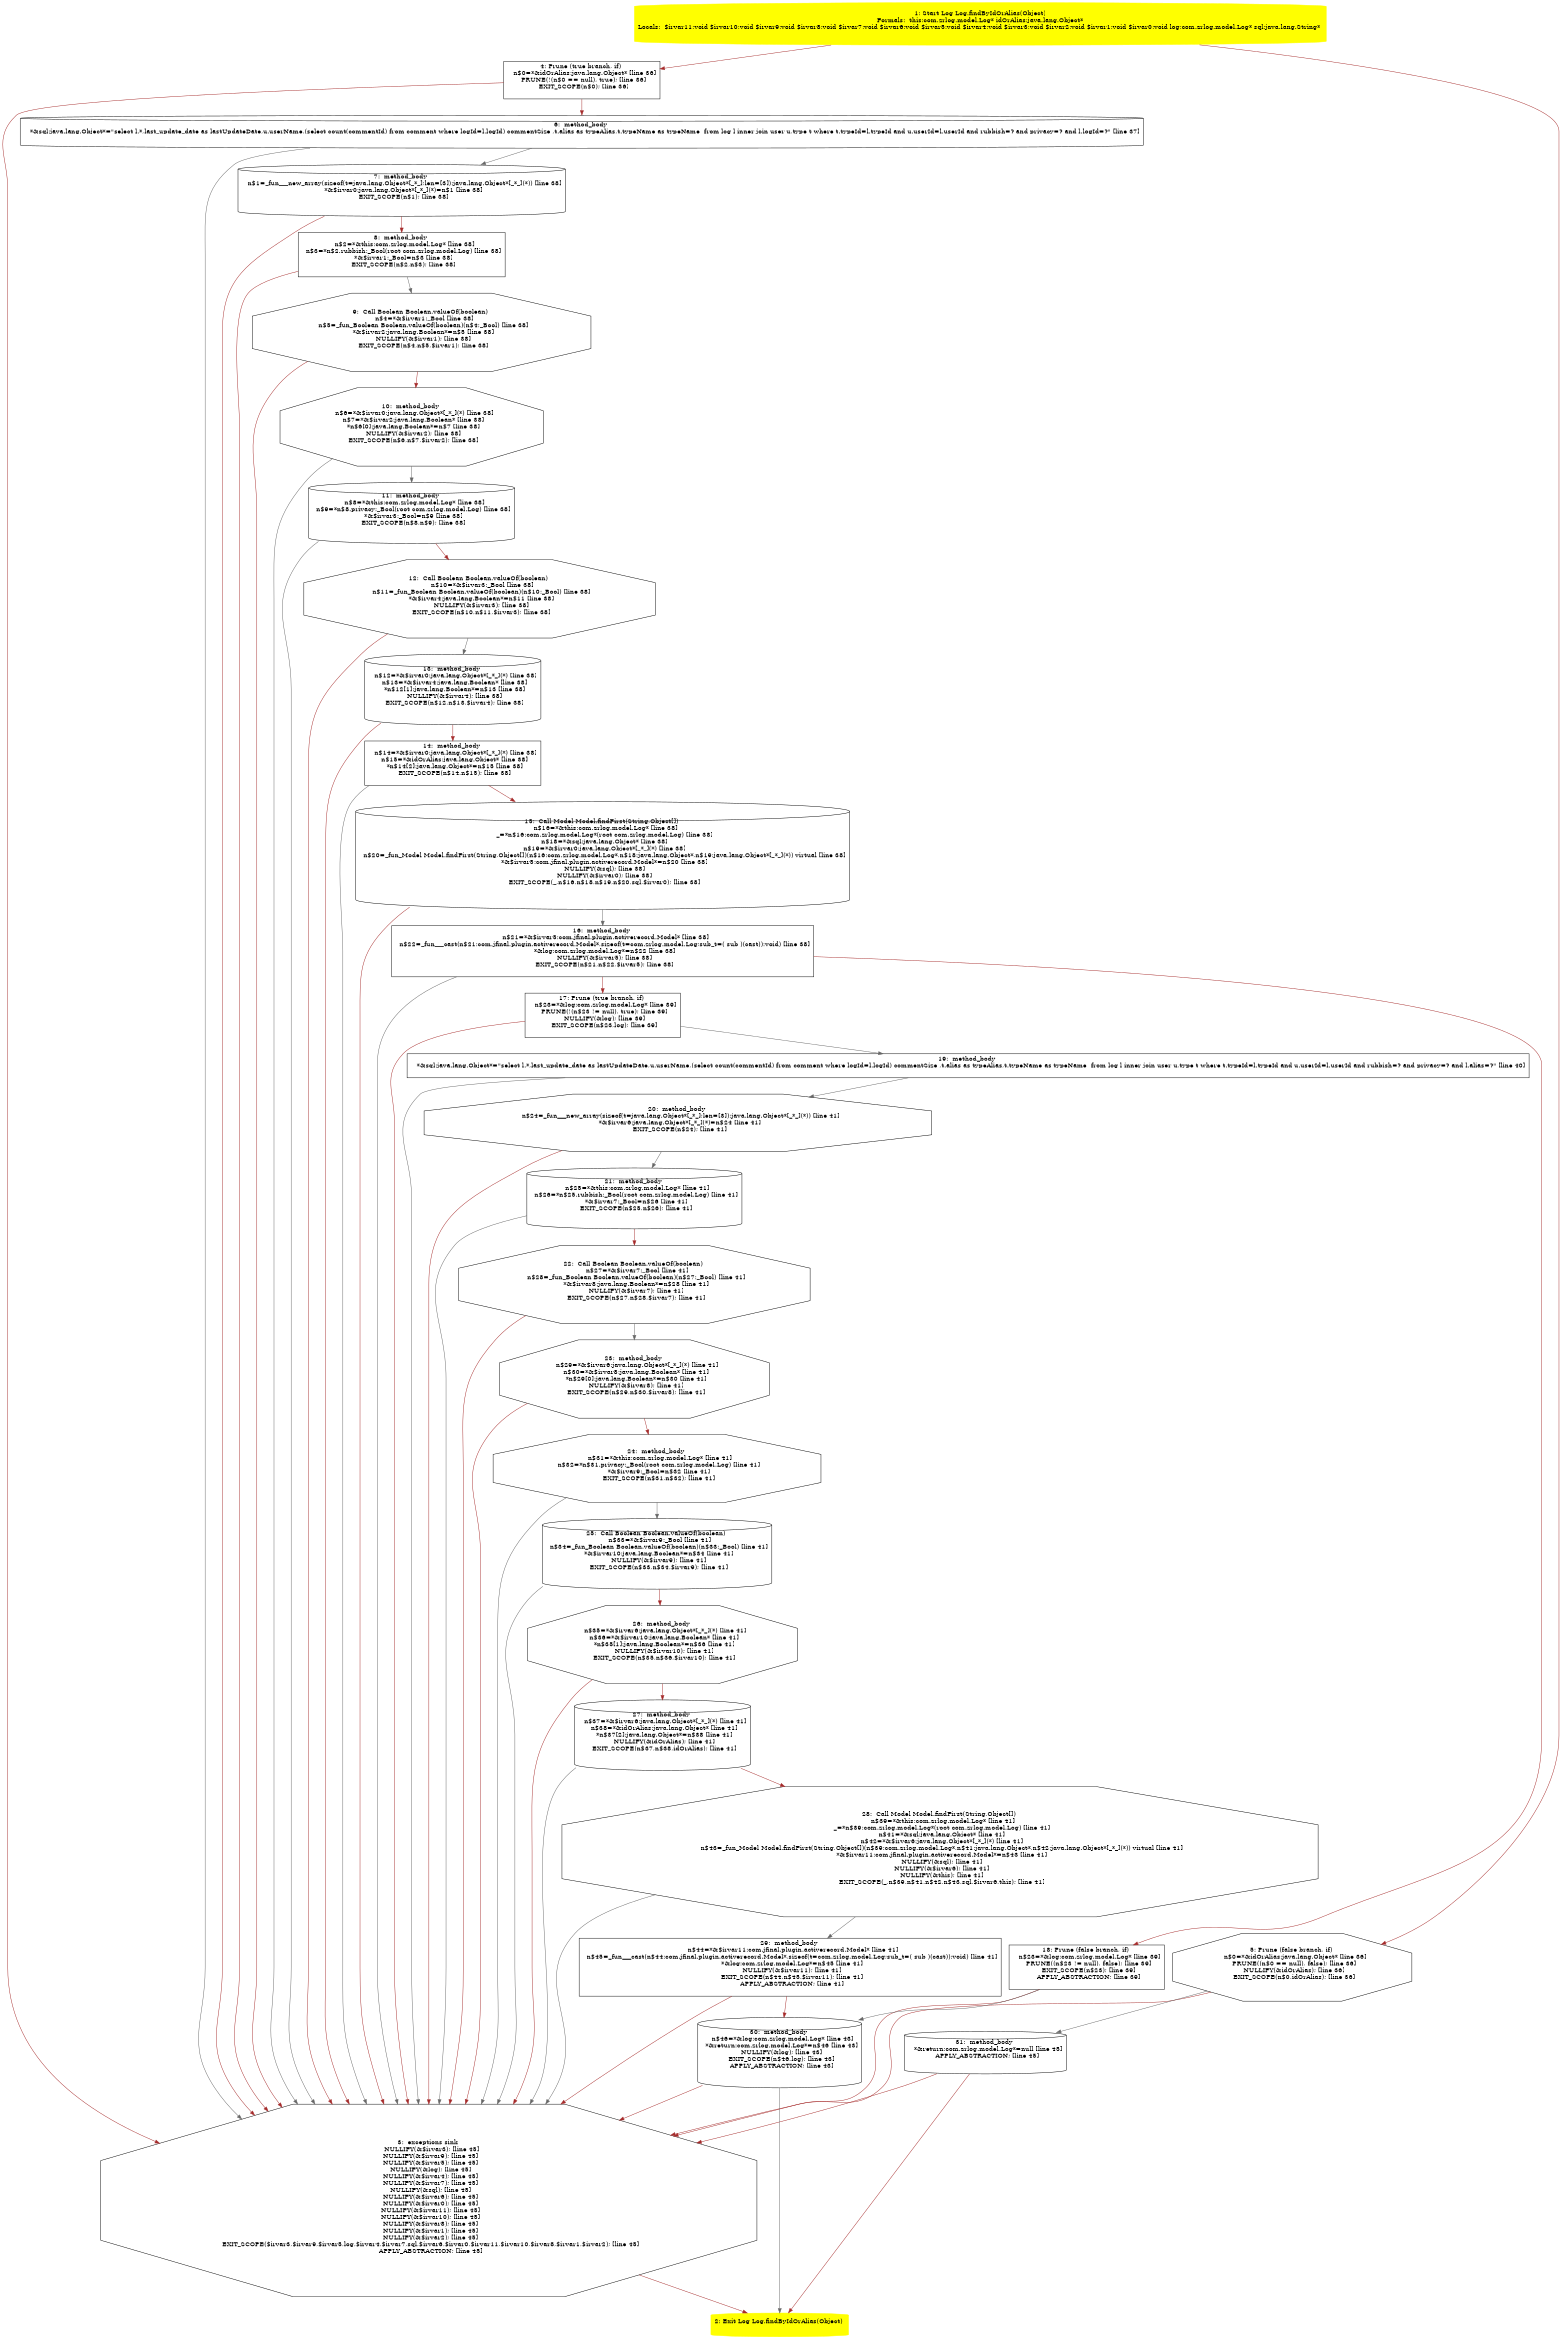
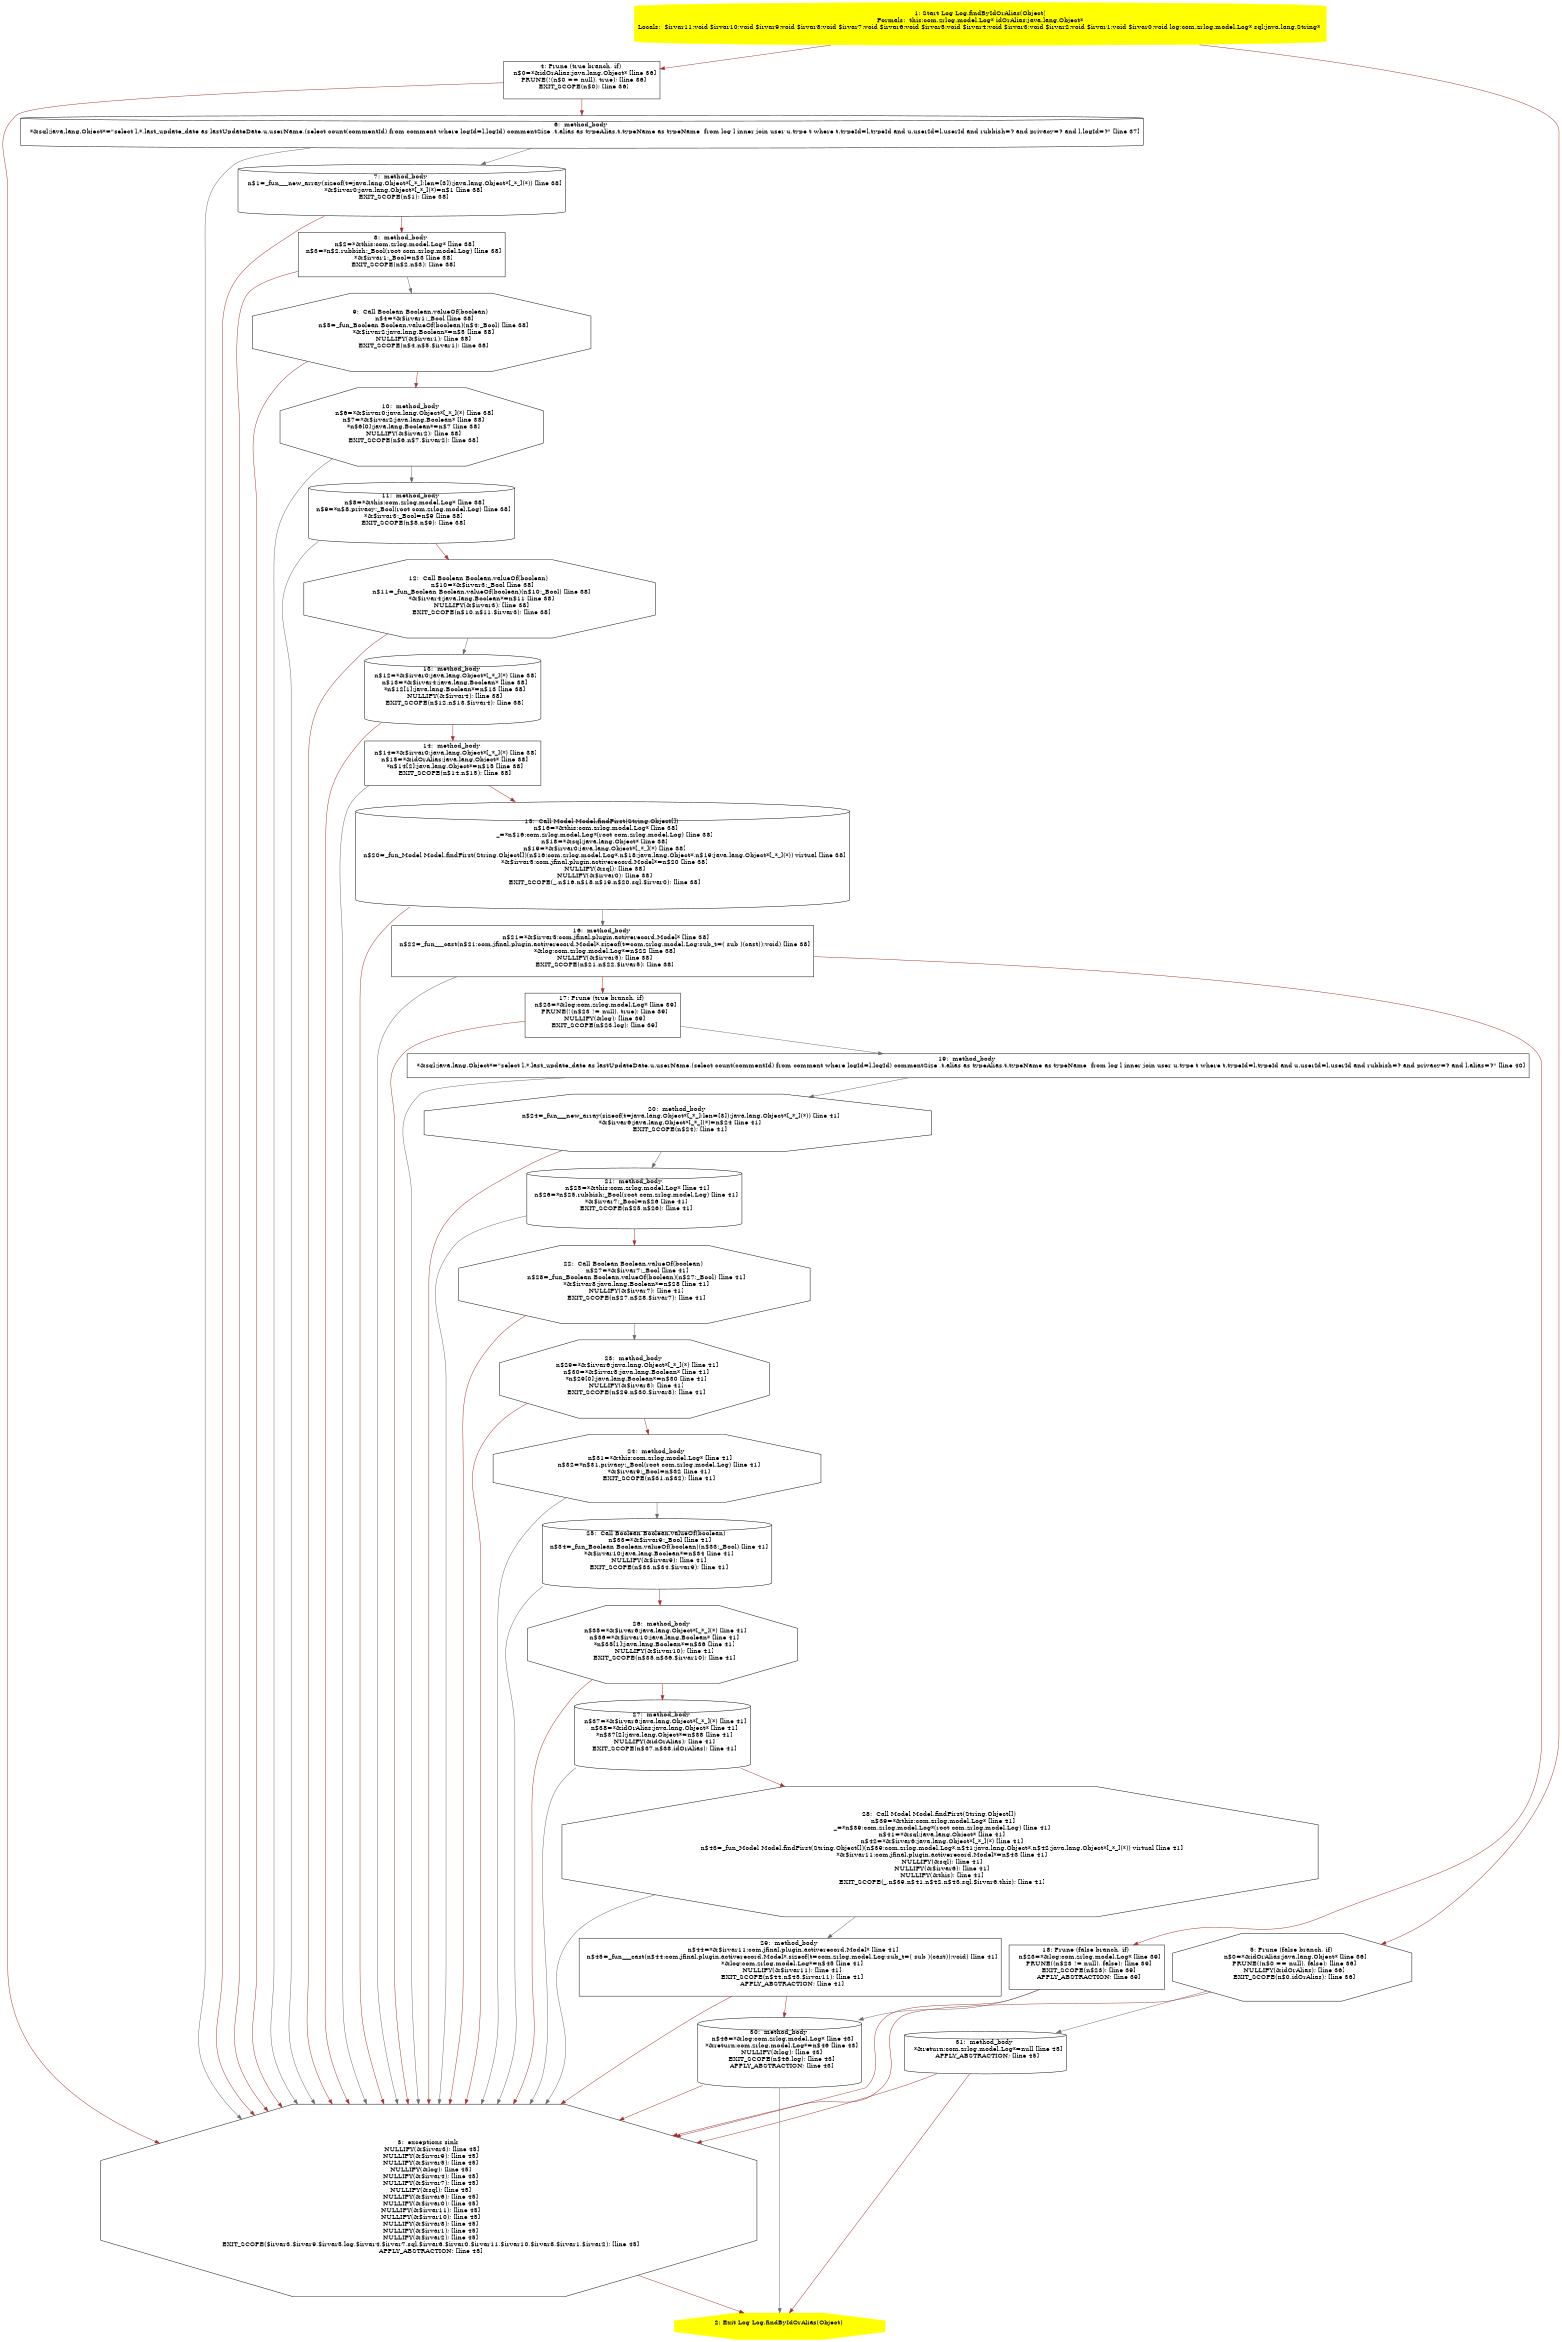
node "2: Exit Log Log.findByIdOrAlias(Object)": shape cylinder -> octagon
